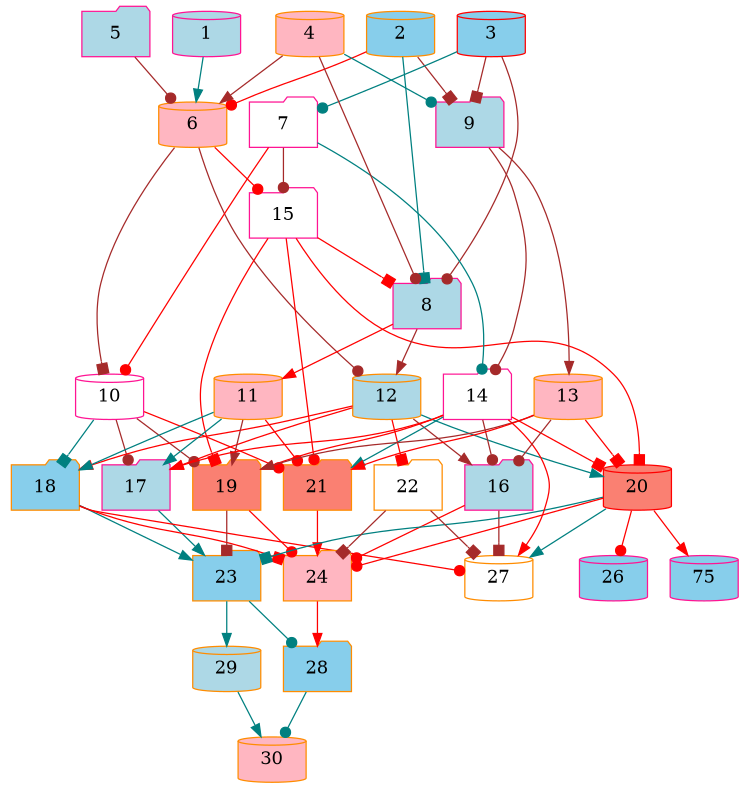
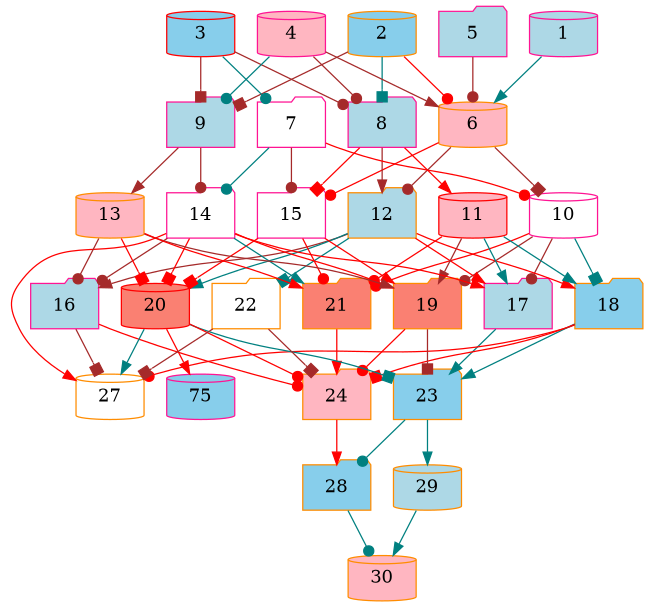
node "4": color darkorange -> deeppink
edge "15" -> "8": reversed
edge "15" -> "19": arrowhead box -> normal
node "11": color darkorange -> red
node "12": shape cylinder -> folder
edge "12" -> "22": color red -> teal
node "26": removed
